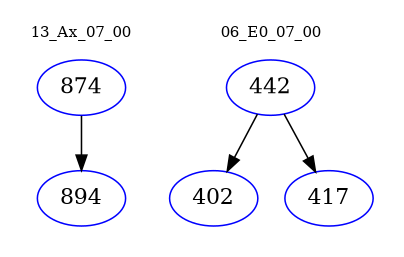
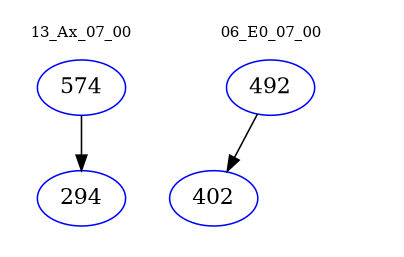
node "874": label "874" -> "574"
node "442": label "442" -> "492"
node "894": label "894" -> "294"
node "417": removed
